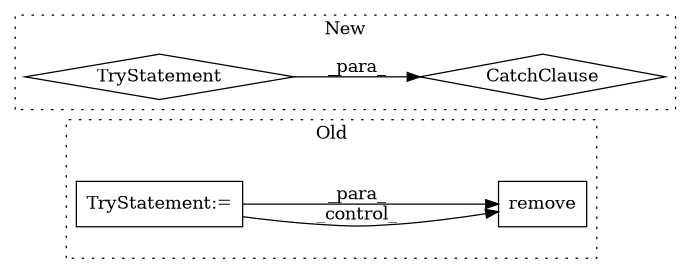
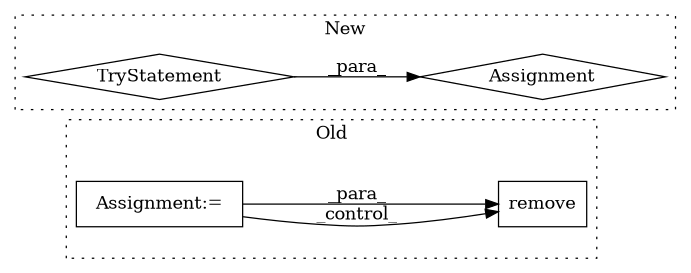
node "CatchClause": label "CatchClause" -> "Assignment"
node "TryStatement:=": label "TryStatement:=" -> "Assignment:="
